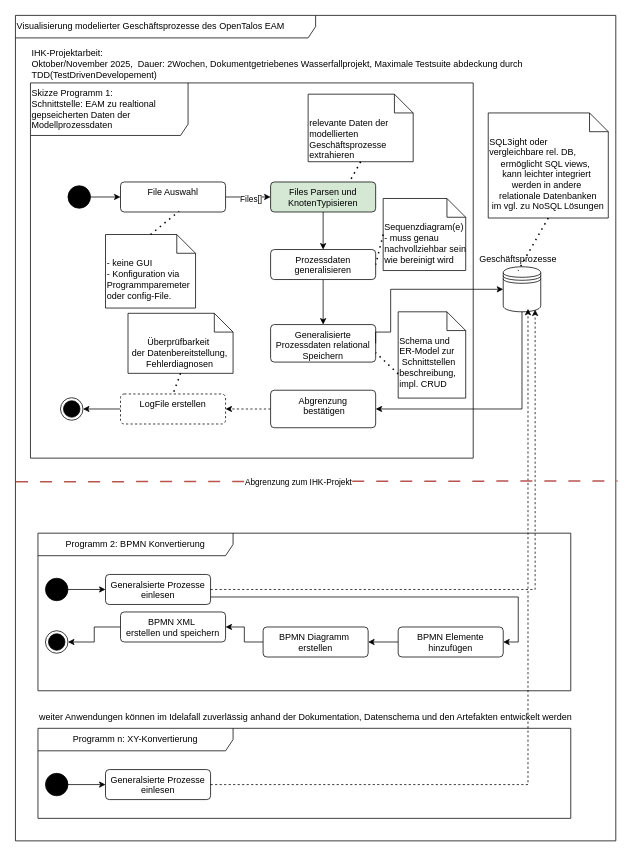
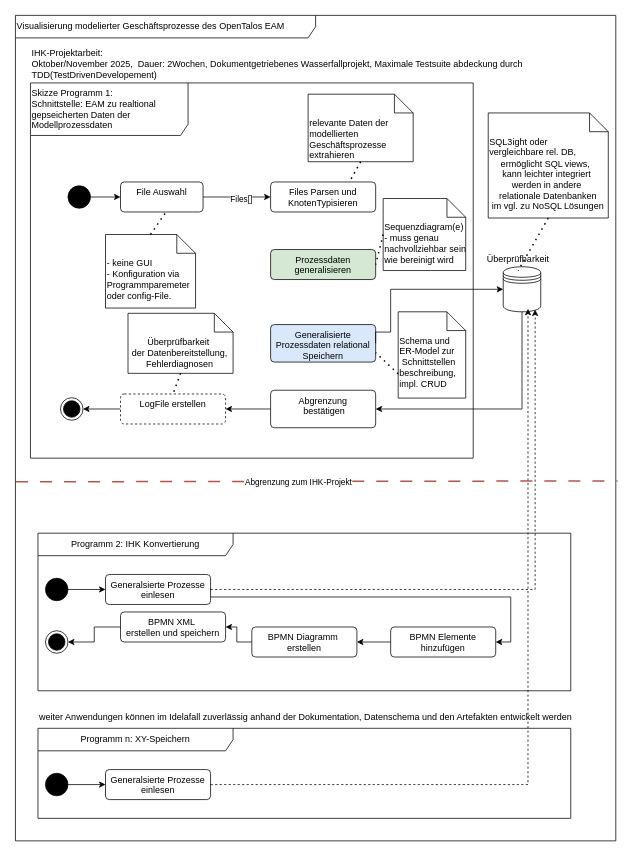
node "File Auswahl": size 105x30 -> 83x30
node "Files Parsen und KnotenTypisieren": fillcolor #d5e8d4 -> #ffffff
edge "Files Parsen und KnotenTypisieren" -> "Prozessdaten generalisieren": removed
node "Geschäftsprozesse": label "Geschäftsprozesse" -> "Überprüfbarkeit"
node "Prozessdaten generalisieren": fillcolor #ffffff -> #d5e8d4
edge "Prozessdaten generalisieren" -> "Generalisierte Prozessdaten relational Speichern": removed
node "Generalisierte Prozessdaten relational Speichern": fillcolor #ffffff -> #dae8fc
edge "Abgrenzung bestätigen" -> "LogFile erstellen": style dashed -> solid
node "Programm 2: BPMN Konvertierung": label "Programm 2: BPMN Konvertierung" -> "Programm 2: IHK Konvertierung"
node "BPMN Diagramm erstellen": moved (315, 642) -> (304, 642)
node "BPMN Elemente hinzufügen": moved (450, 642) -> (443, 642)
node "Programm n: XY-Konvertierung": label "Programm n: XY-Konvertierung" -> "Programm n: XY-Speichern"
